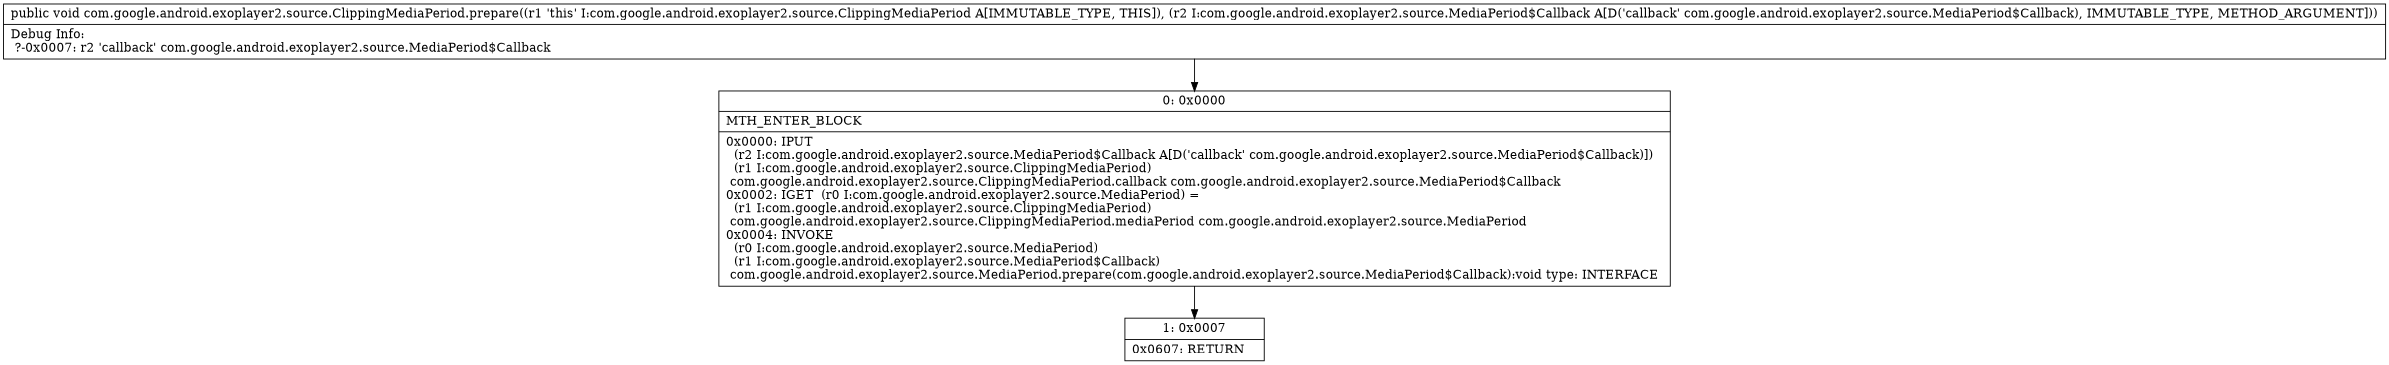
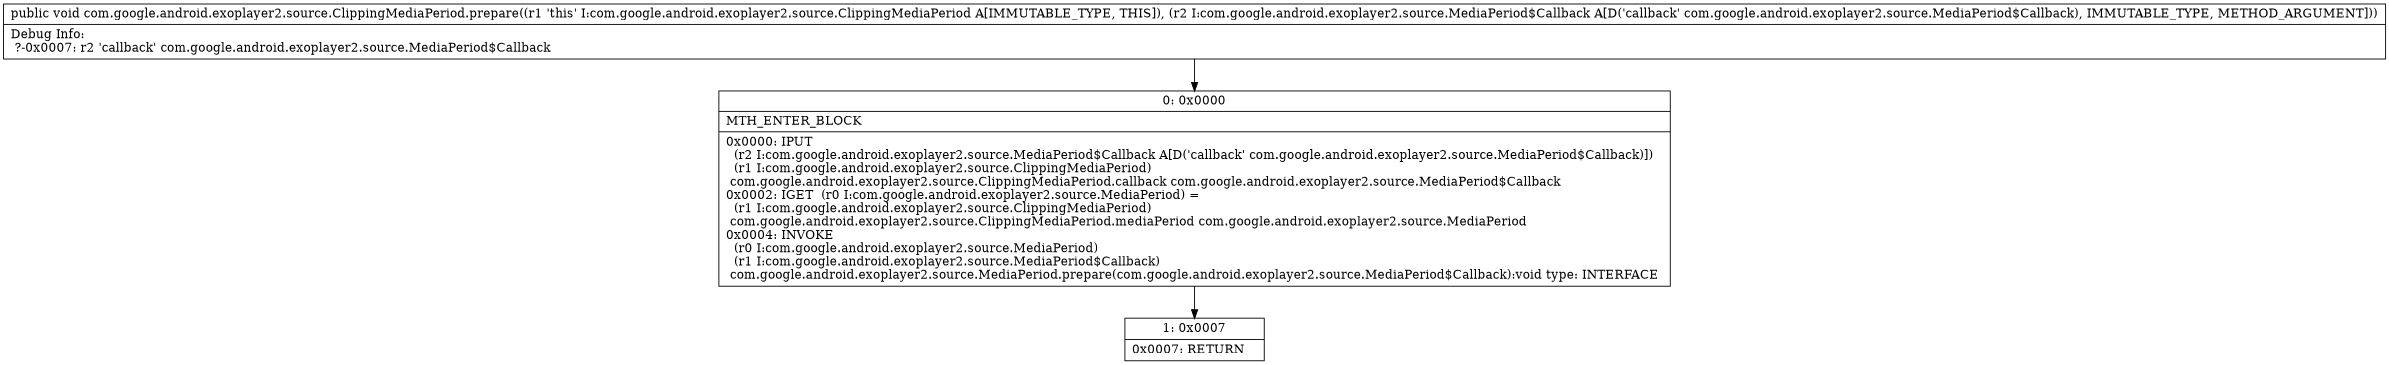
node "1: 0x0007": text "0x0607: RETURN" -> "0x0007: RETURN"
